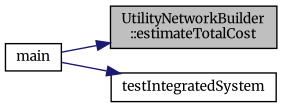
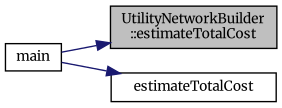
node "testIntegratedSystem": label "testIntegratedSystem" -> "estimateTotalCost"
